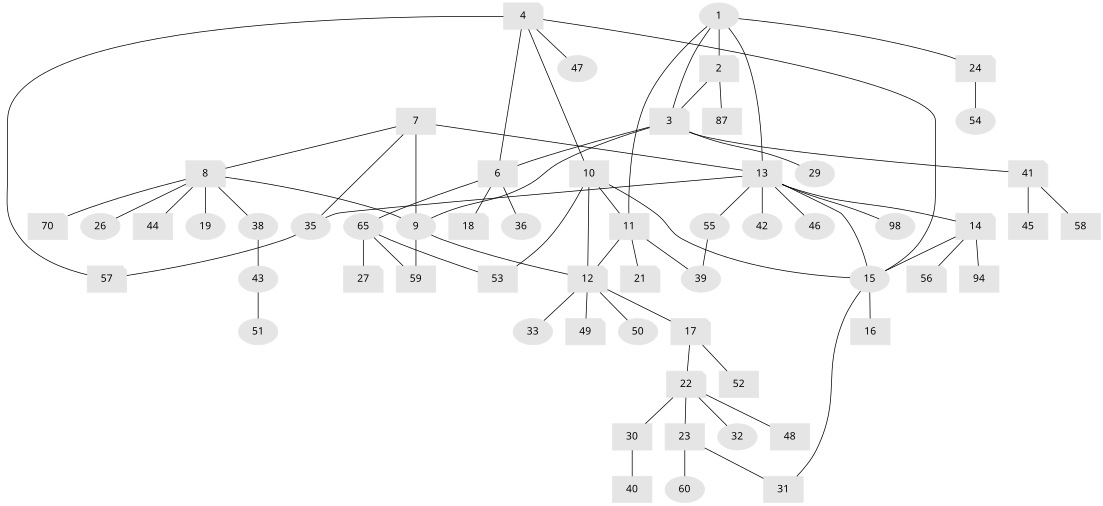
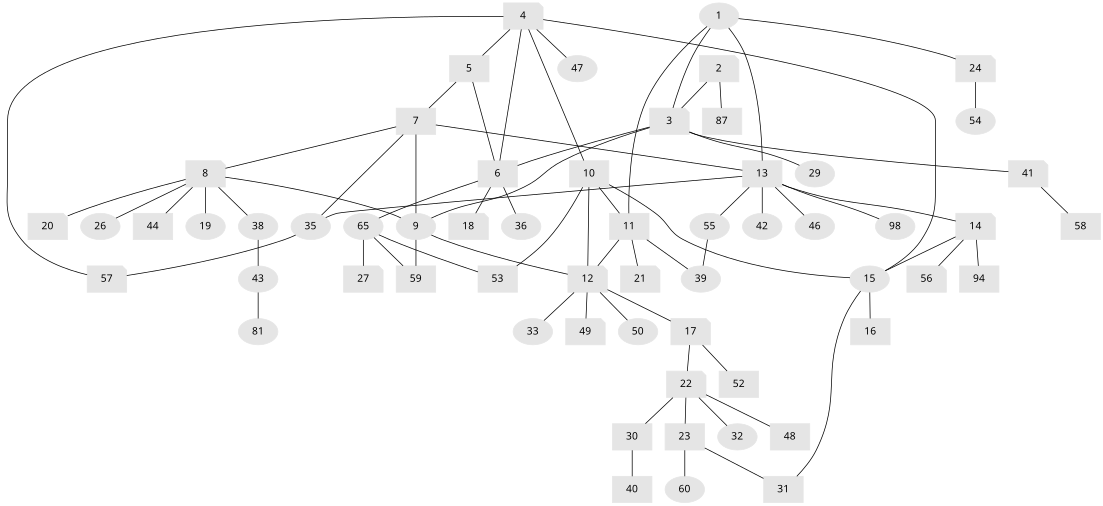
edge "1" -- "2": removed
node "5": added
edge "13" -- "15": removed
node "70": label "70" -> "20"
node "45": removed
node "51": label "51" -> "81"
